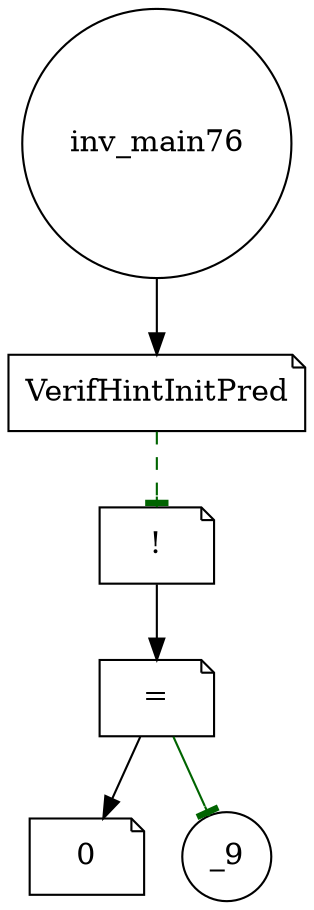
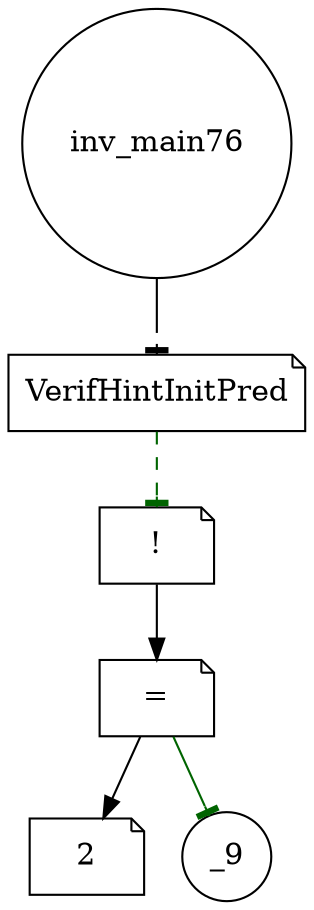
edge "inv_main76" -> "VerifHintInitPred": arrowhead normal -> tee
node "0": label "0" -> "2"
